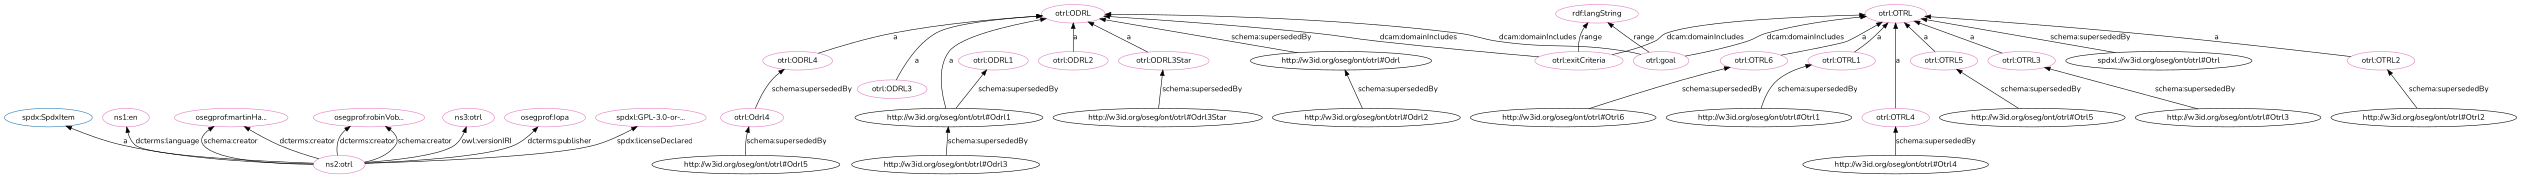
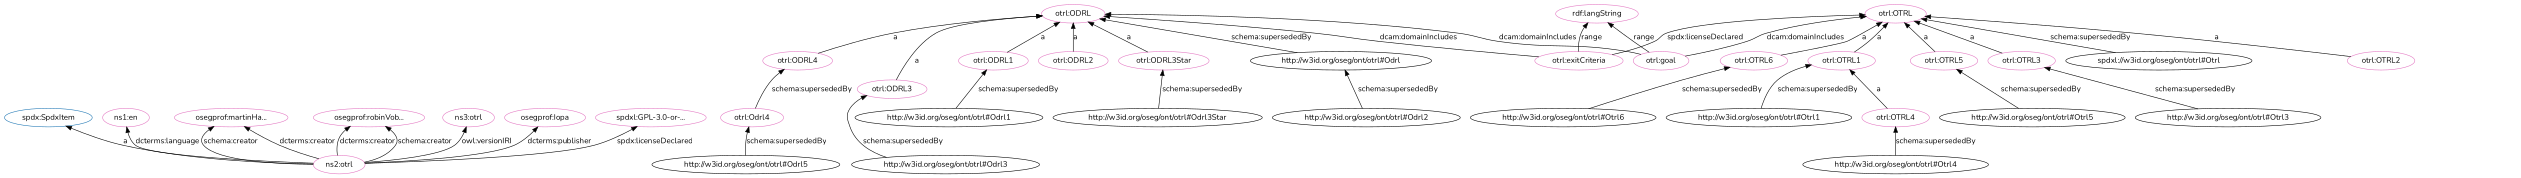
edge "otrl:exitCriteria" -> "otrl:OTRL": label "dcam:domainIncludes" -> "spdx:licenseDeclared"
edge "http://w3id.org/oseg/ont/otrl#Odrl1" -> "otrl:ODRL": now "otrl:ODRL1" -> "otrl:ODRL"
edge "otrl:OTRL4" -> "otrl:OTRL": now "otrl:OTRL4" -> "otrl:OTRL1"
node "http://w3id.org/oseg/ont/otrl#Otrl2": removed
edge "http://w3id.org/oseg/ont/otrl#Odrl3" -> "http://w3id.org/oseg/ont/otrl#Odrl1": now "http://w3id.org/oseg/ont/otrl#Odrl3" -> "otrl:ODRL3"
